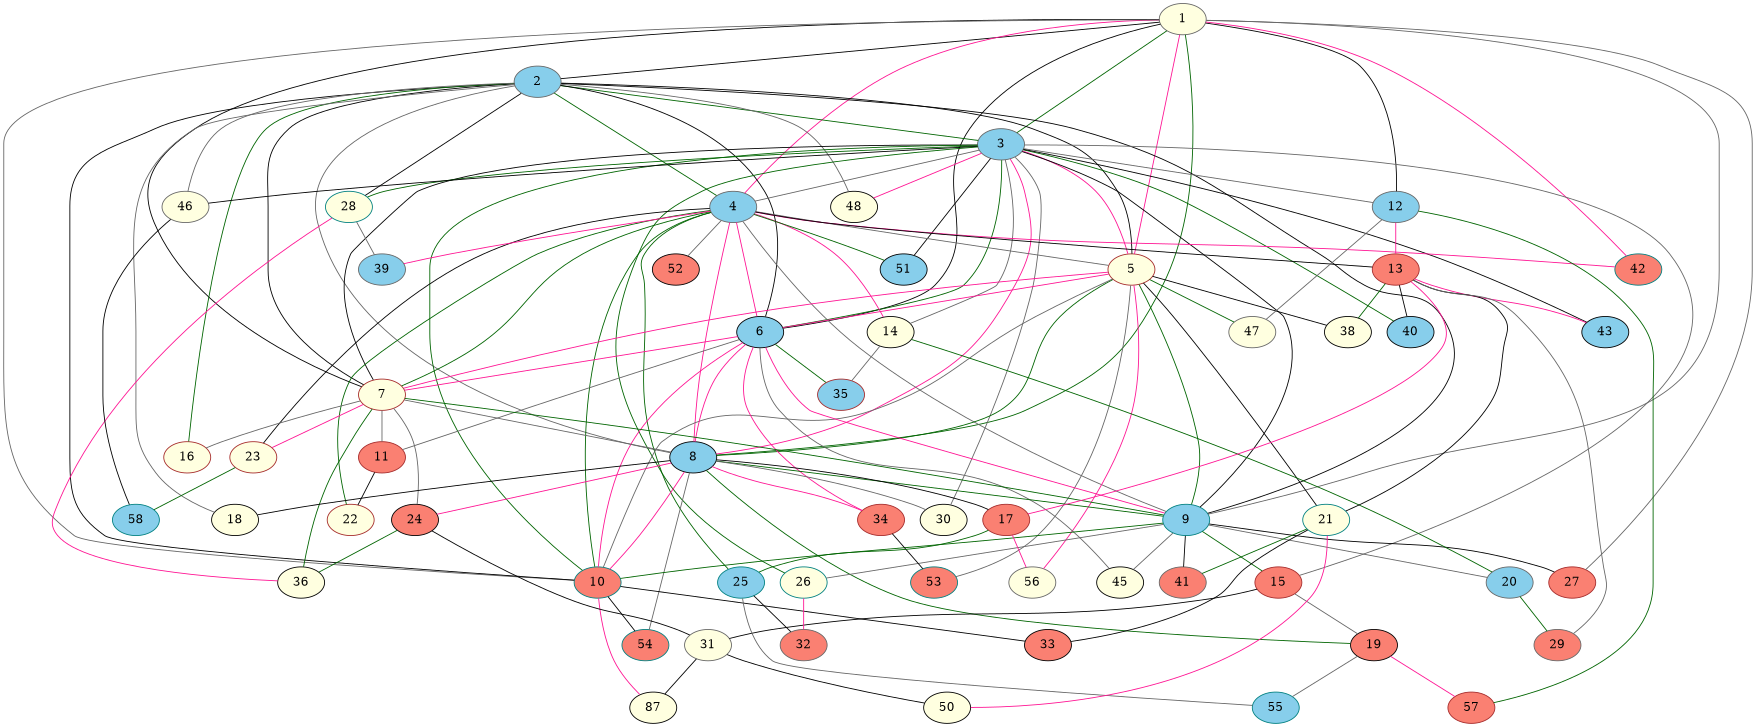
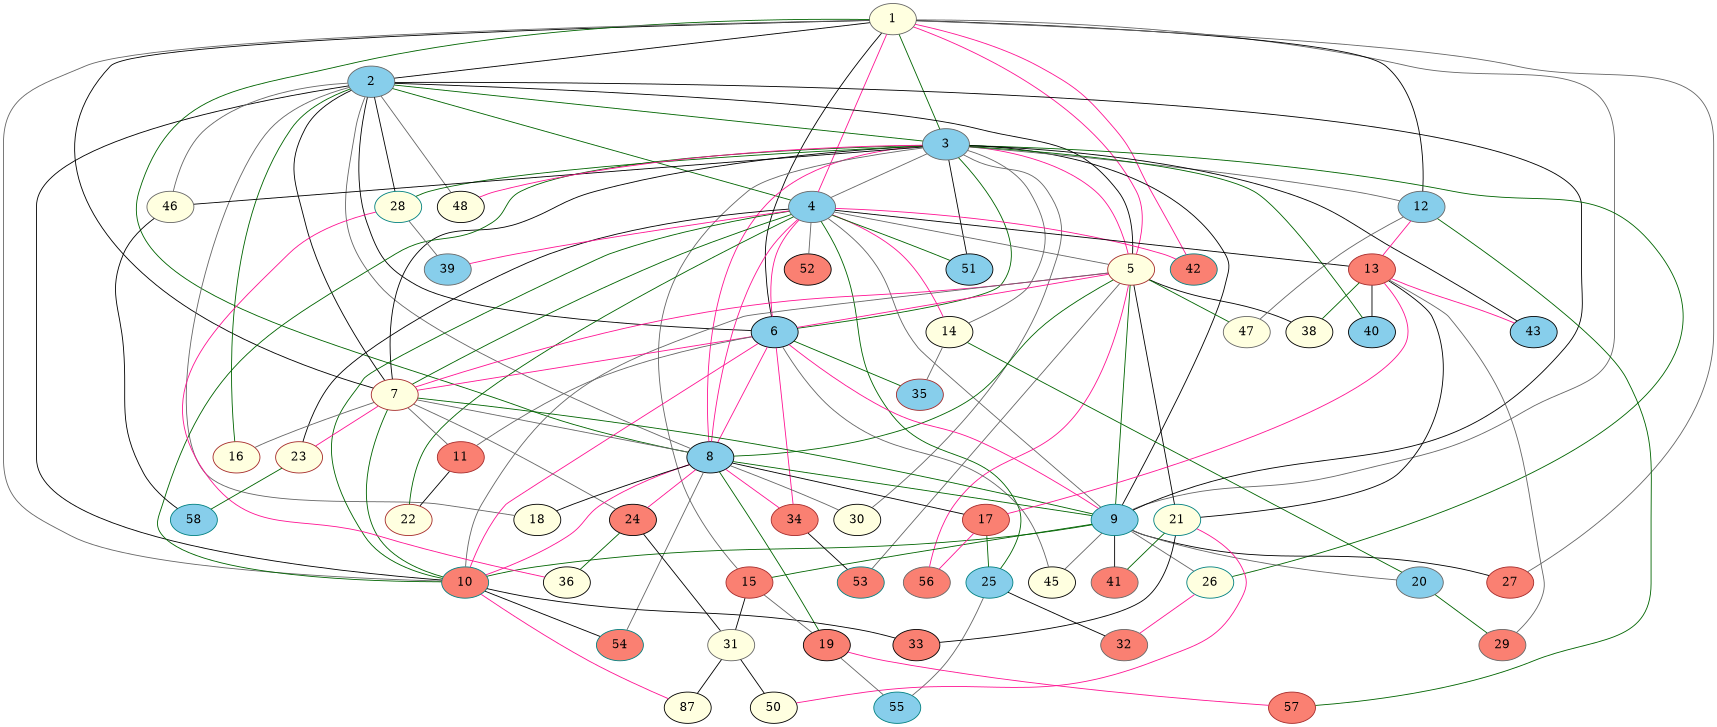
edge "7" -- "36": now "7" -- "10"
node "56": fillcolor lightyellow -> salmon
